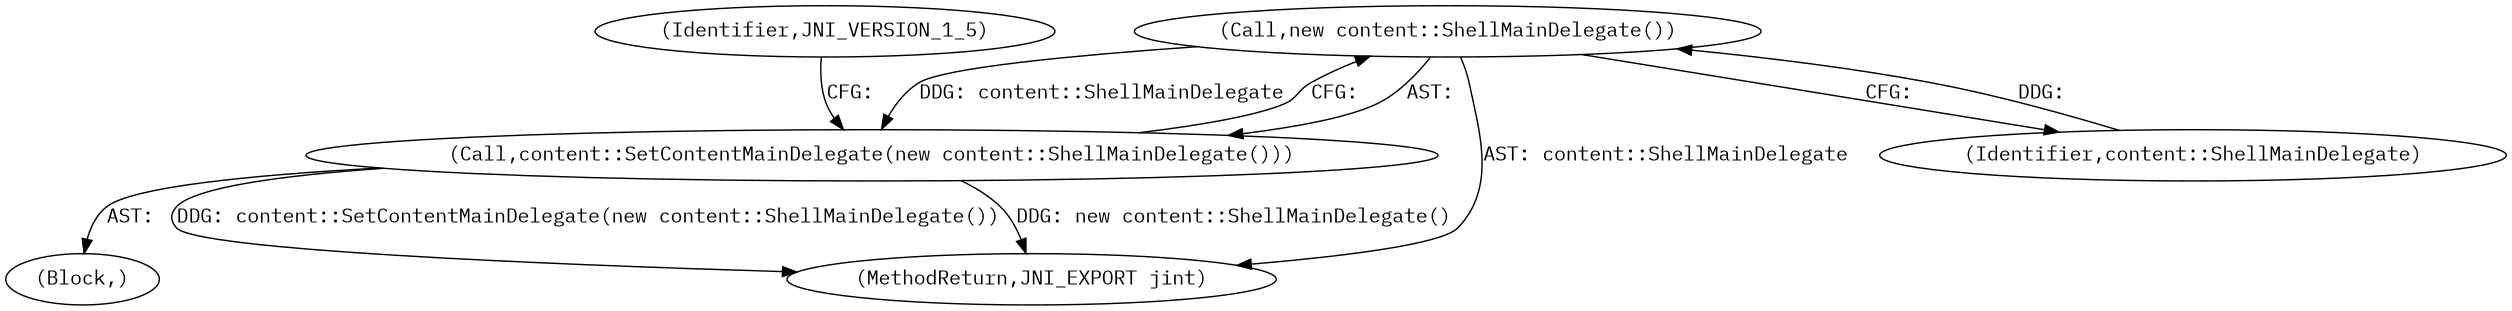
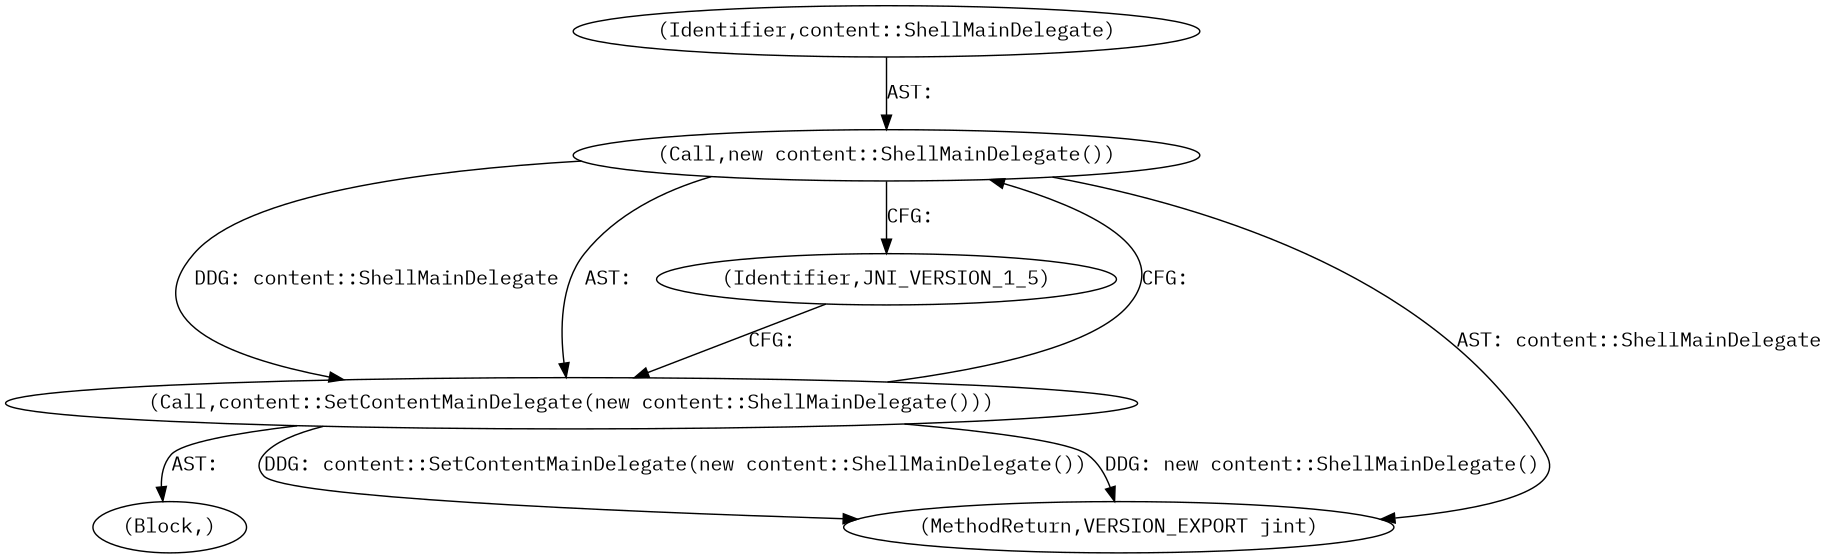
edge "(Call,new content::ShellMainDelegate())" -> "(Identifier,content::ShellMainDelegate)": now "(Call,new content::ShellMainDelegate())" -> "(Identifier,JNI_VERSION_1_5)"
edge "(Identifier,content::ShellMainDelegate)" -> "(Call,new content::ShellMainDelegate())": label "DDG: " -> "AST: "
node "(MethodReturn,JNI_EXPORT jint)": label "(MethodReturn,JNI_EXPORT jint)" -> "(MethodReturn,VERSION_EXPORT jint)"
